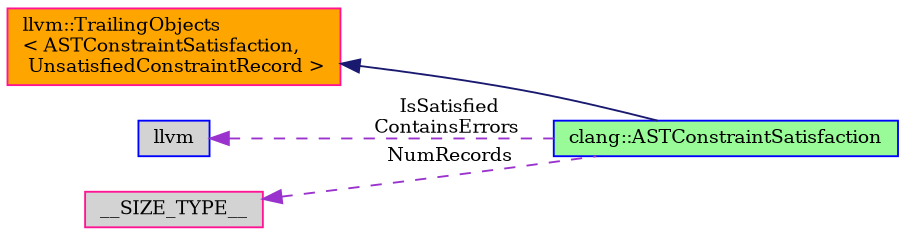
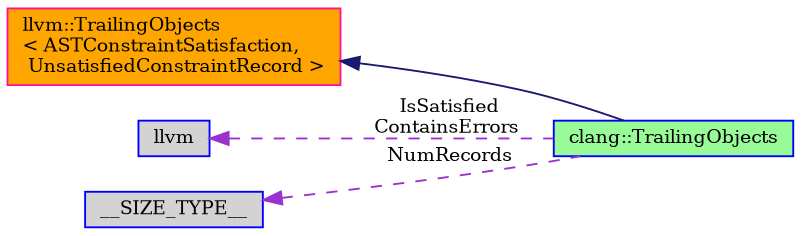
node "clang::ASTConstraintSatisfaction": label "clang::ASTConstraintSatisfaction" -> "clang::TrailingObjects"
node "__SIZE_TYPE__": color deeppink -> blue
